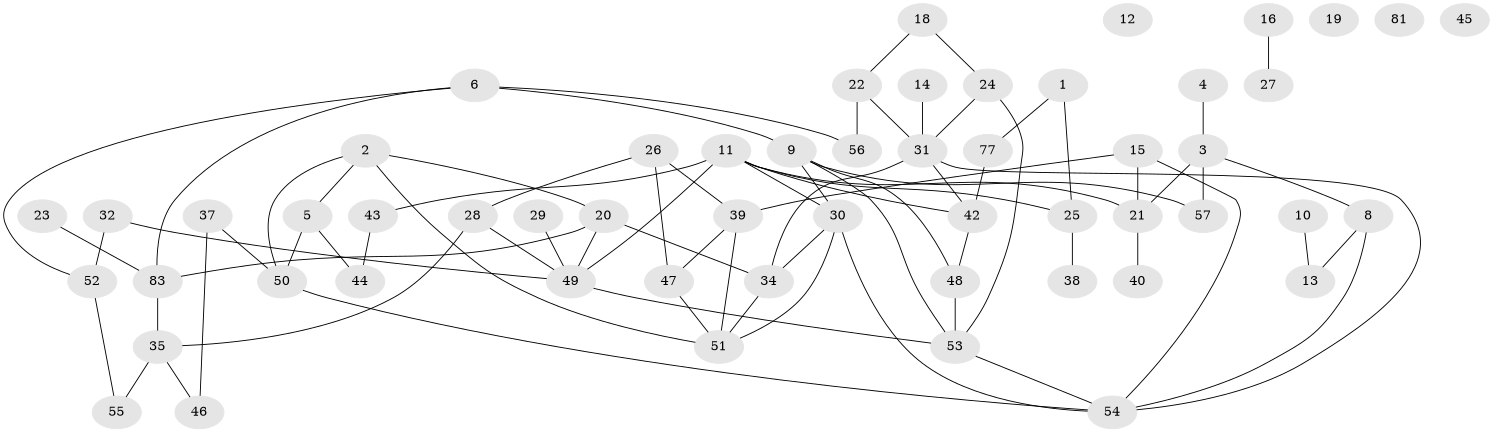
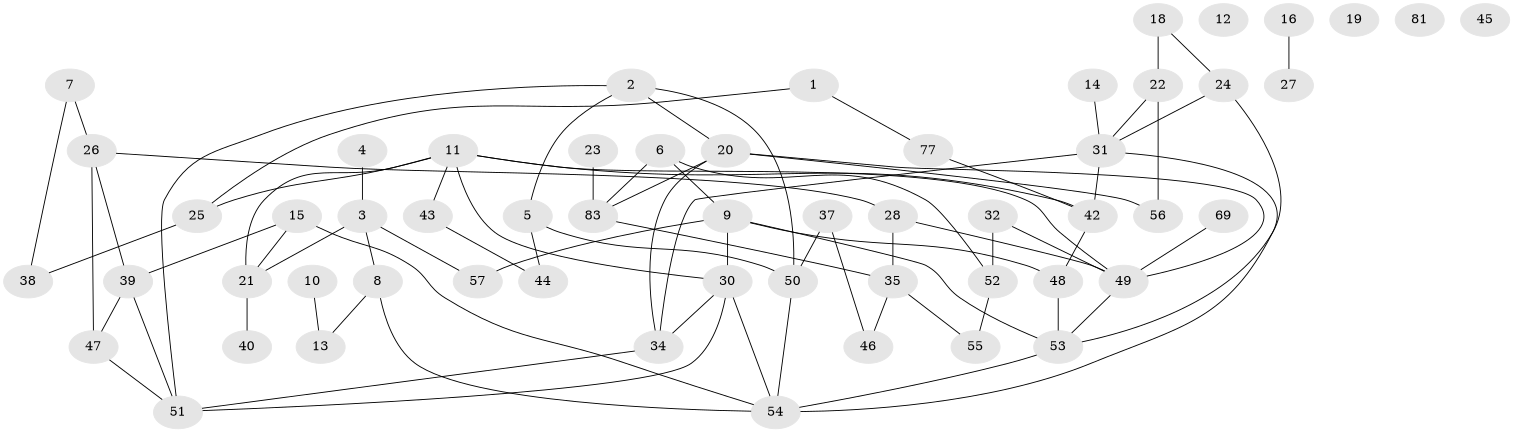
node "7": added
edge "6" -- "56": now "20" -- "56"
node "29": label "29" -> "69"
